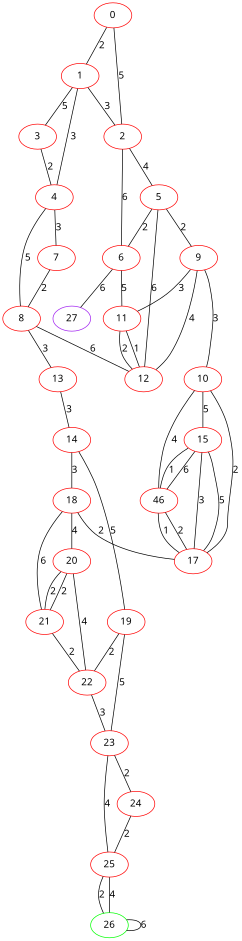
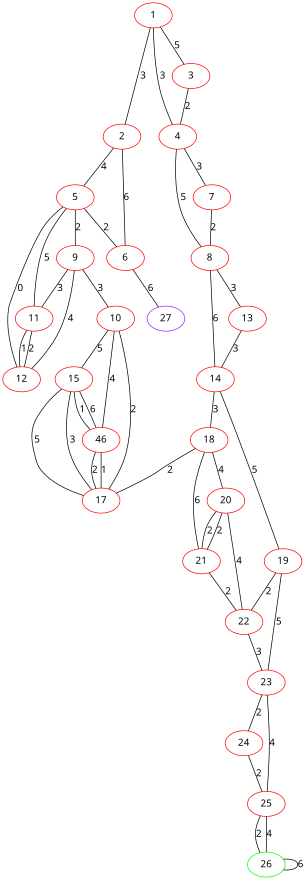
node "0": removed
edge "6" -- "11": now "5" -- "11"
edge "5" -- "12": label "6" -> "0"
edge "8" -- "12": now "8" -- "14"
